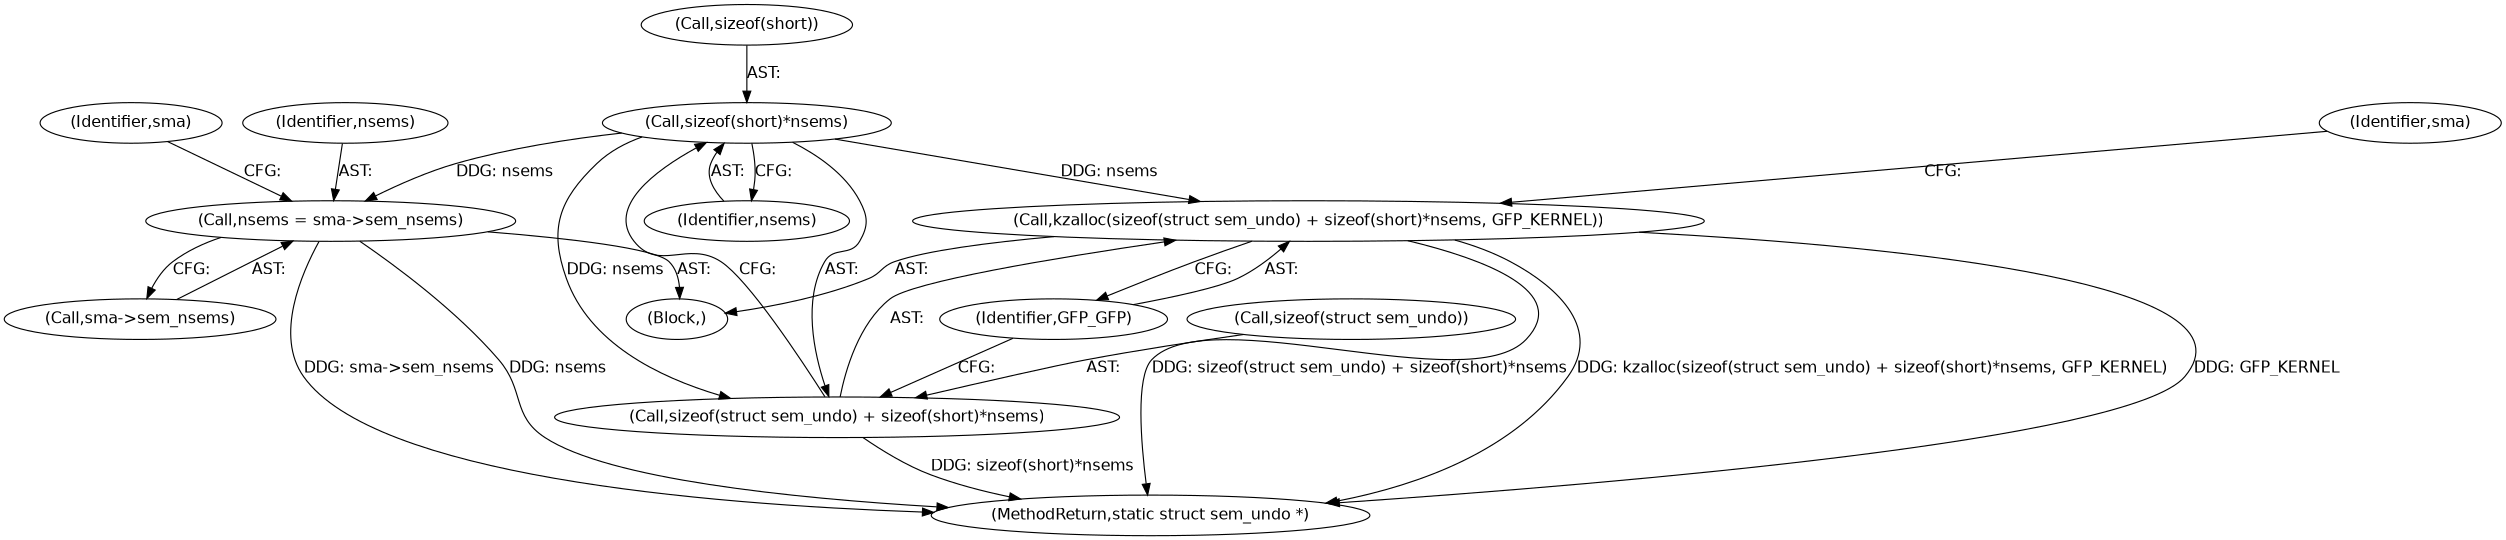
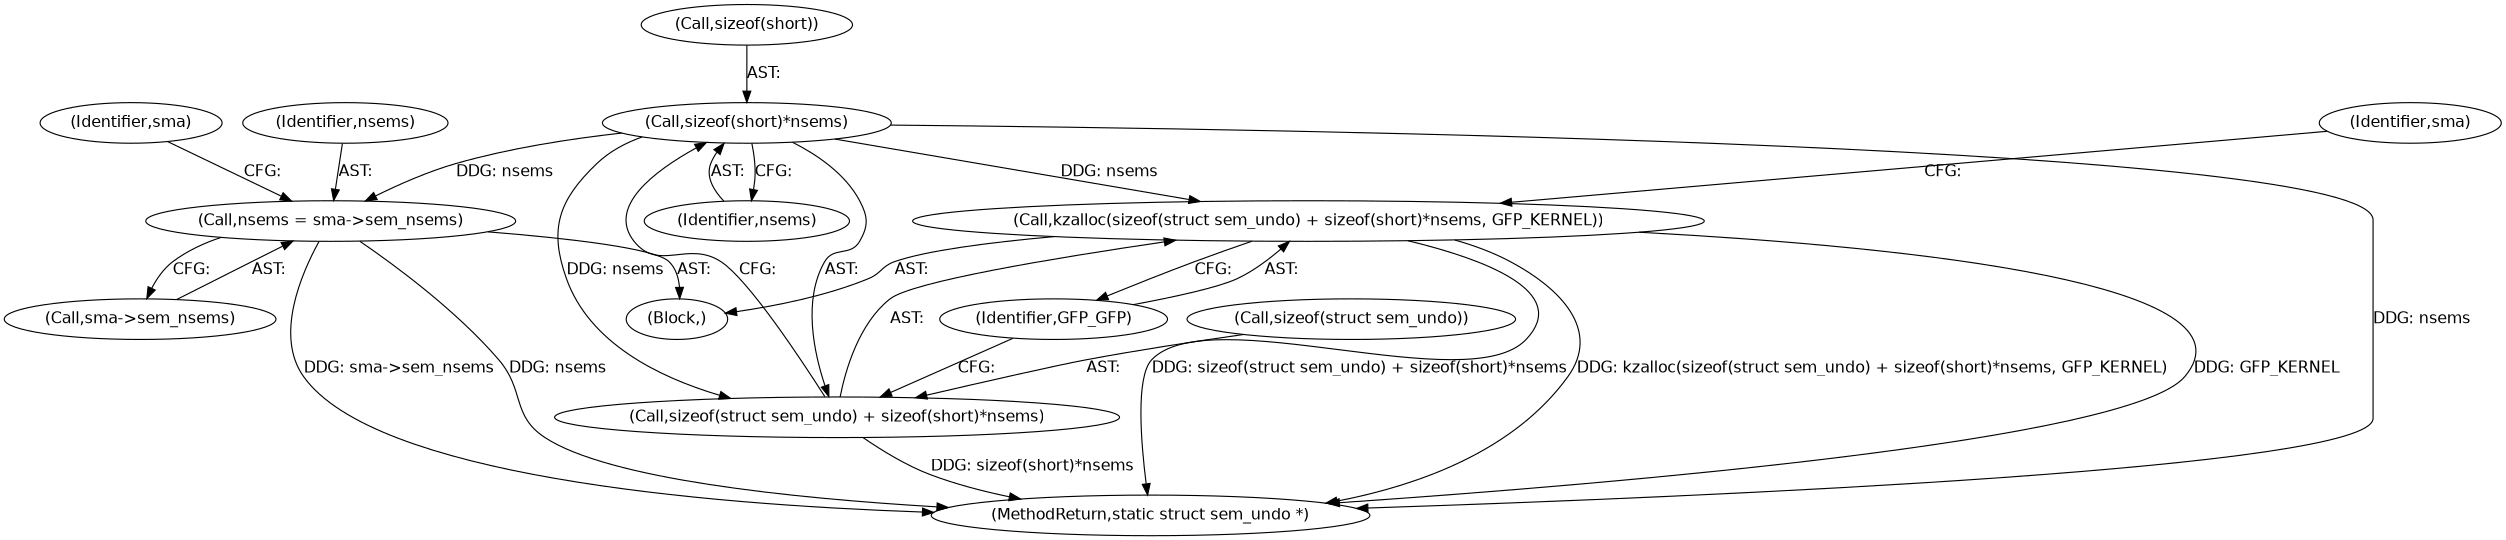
edge "(Call,sizeof(short)*nsems)" -> "(MethodReturn,static struct sem_undo *)": added, label "DDG: nsems"
